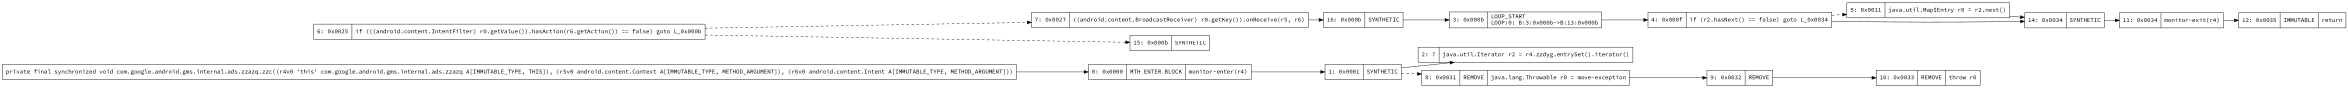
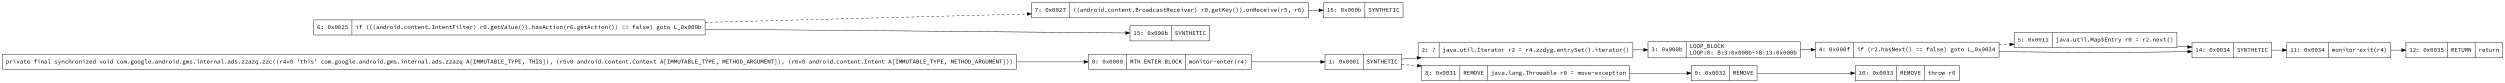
node "3: 0x000b": text "LOOP_START" -> "LOOP_BLOCK"
edge "16: 0x000b" -> "3: 0x000b": now "2: ?" -> "3: 0x000b"
node "12: 0x0035": text "IMMUTABLE" -> "RETURN"
edge "6: 0x0025" -> "15: 0x000b": style dashed -> solid
